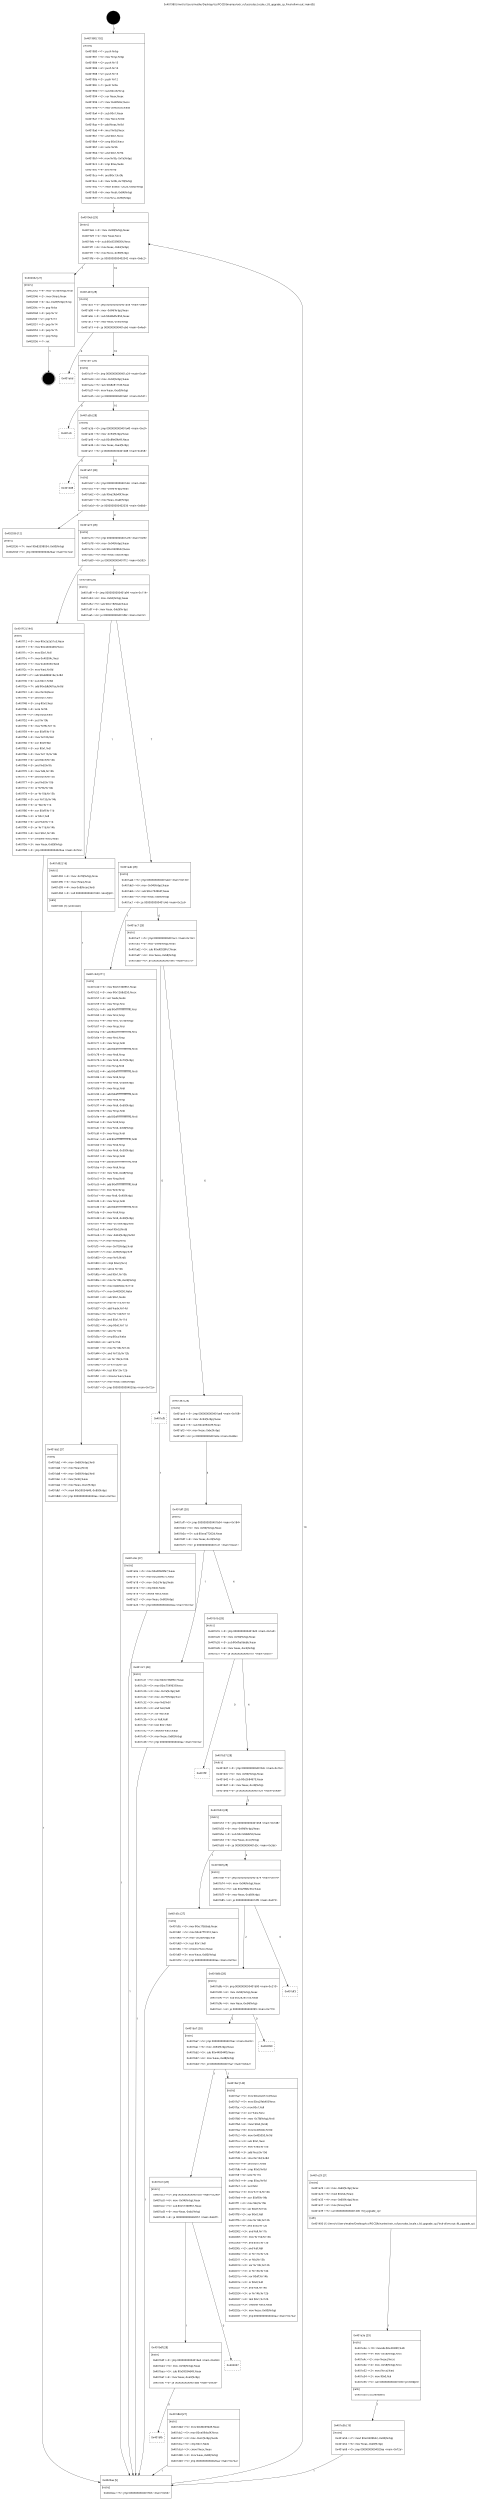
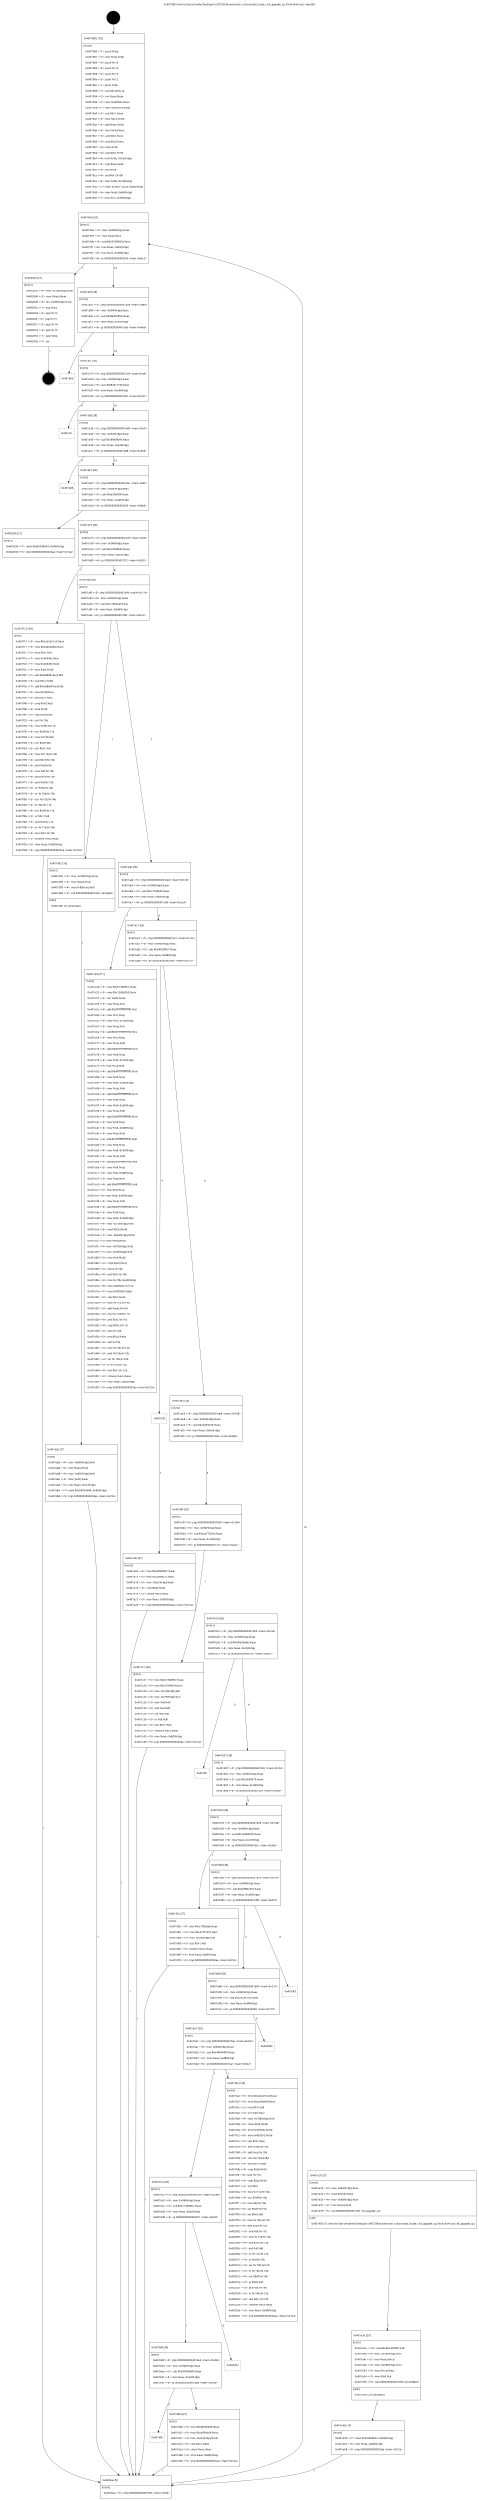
edge "0x401980 [102]" -> "0x4019e6 [29]": removed, label "1"
edge "0x401a57 [28]" -> "0x401a73 [28]": removed, label "9"
edge "0x401aff [28]" -> "0x401b1b [28]": removed, label "4"
edge "0x401da2 [27]" -> "0x4020aa [5]": added, label "1"
edge "0x401b8b [28]" -> "0x401ba7 [28]": removed, label "2"
edge "0x401bdf [28]" -> "0x401dbd [27]": added, label "1"
